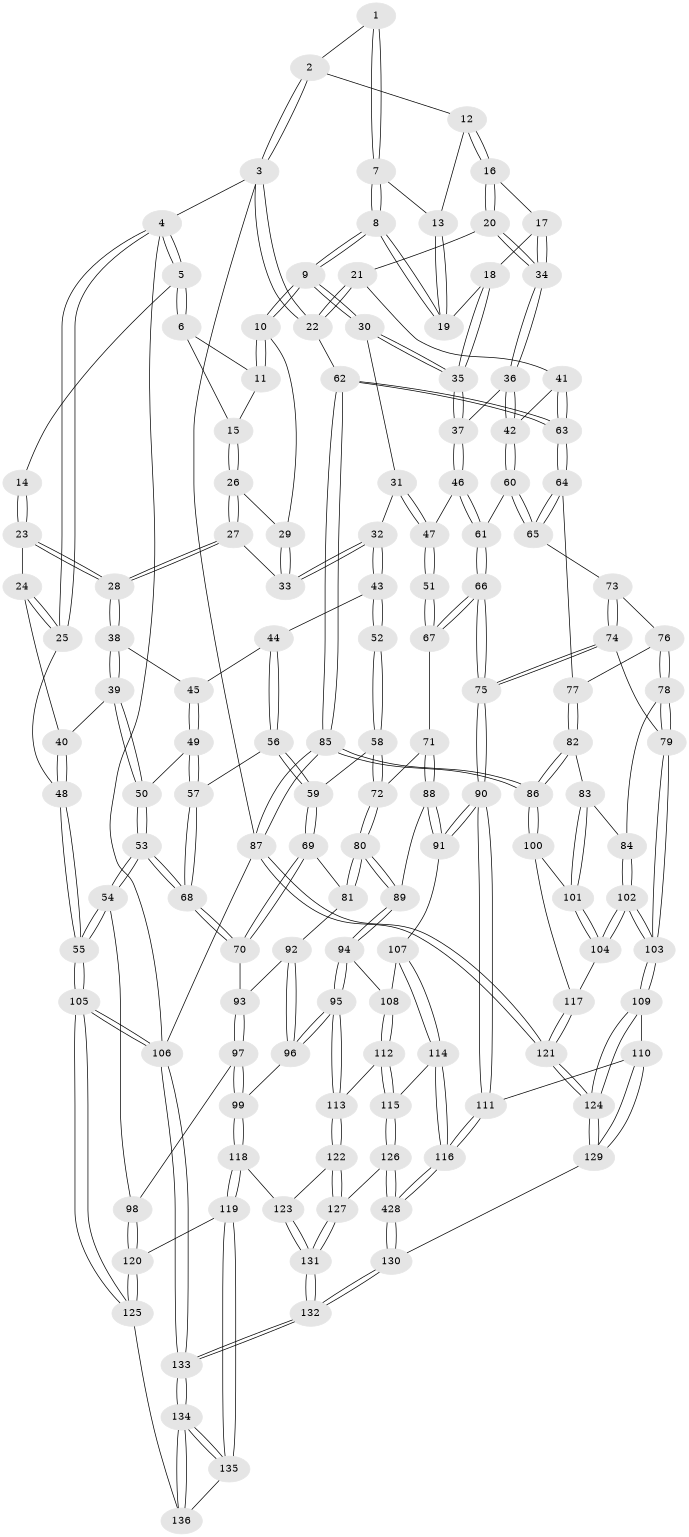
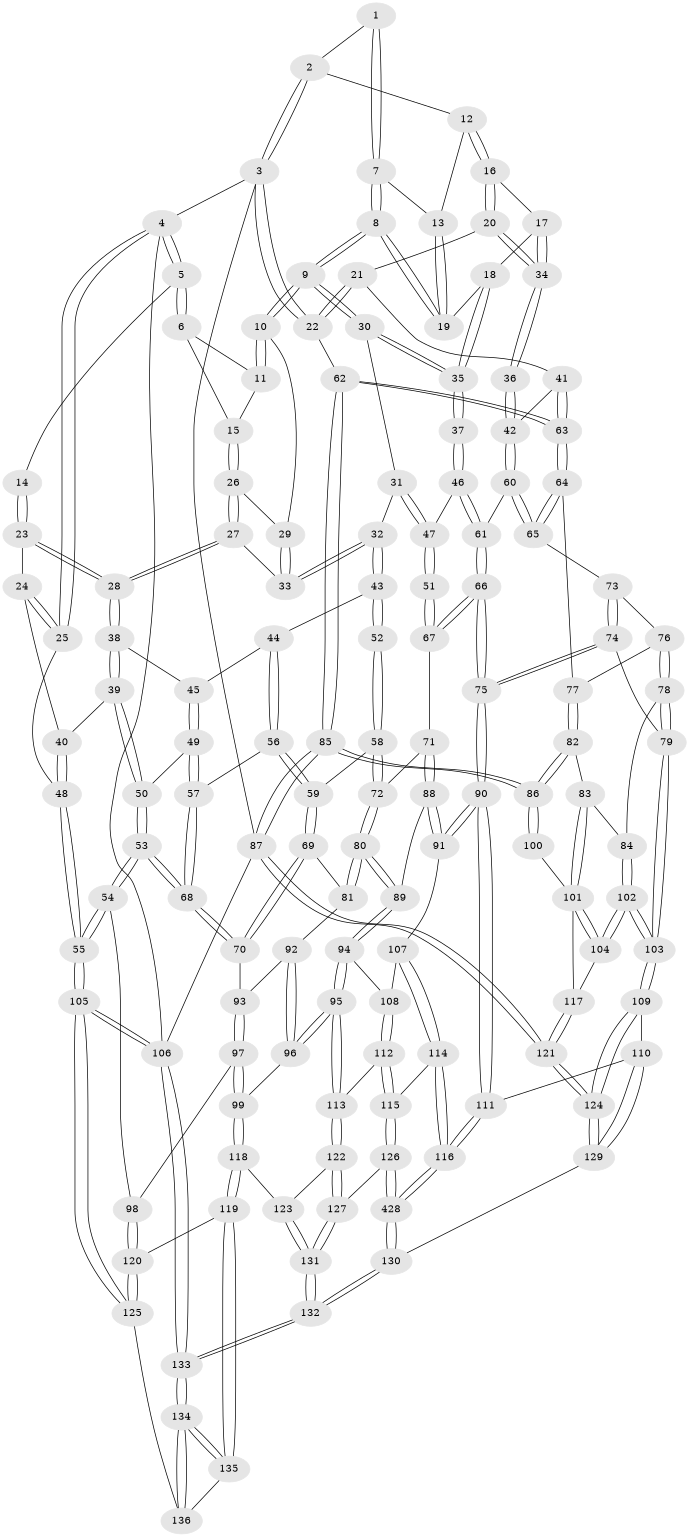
edge "36" -- "37": removed
edge "100" -- "117": now "101" -- "117"
